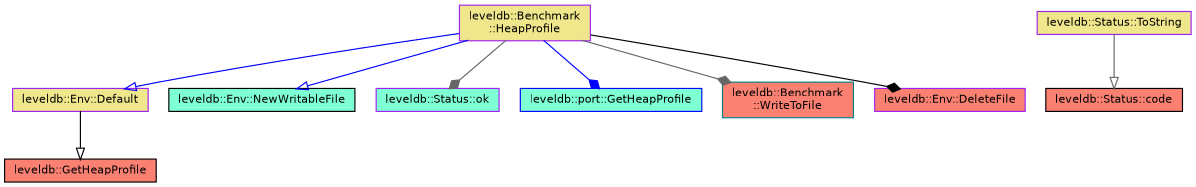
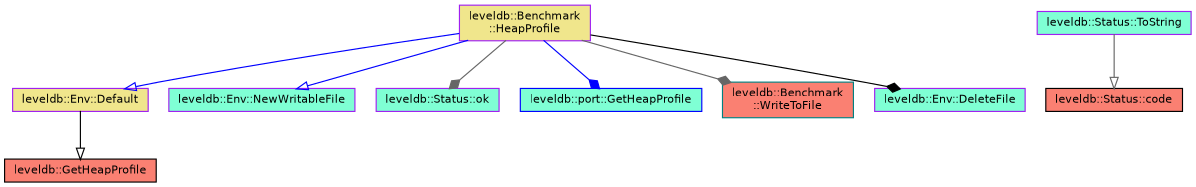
node "leveldb::Status::ToString": fillcolor khaki -> aquamarine
node "leveldb::Env::NewWritableFile": color black -> purple
node "leveldb::Env::DeleteFile": fillcolor salmon -> aquamarine
